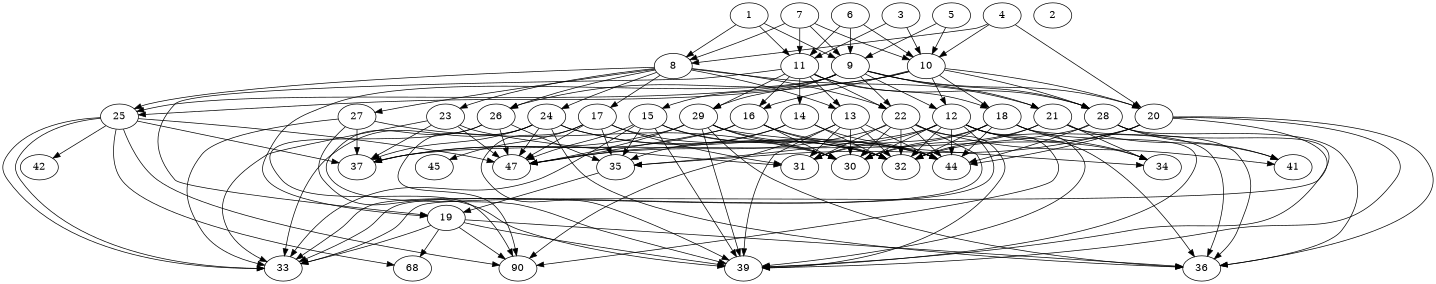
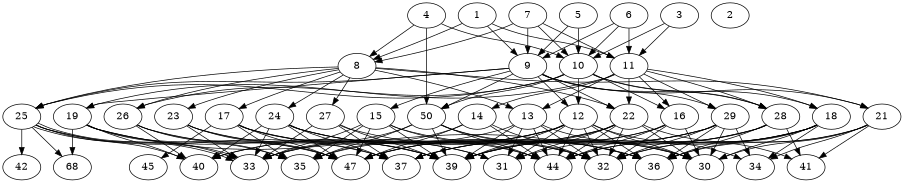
node "20": label "20" -> "50"
edge "35" -> "19": reversed
node "90": label "90" -> "40"
